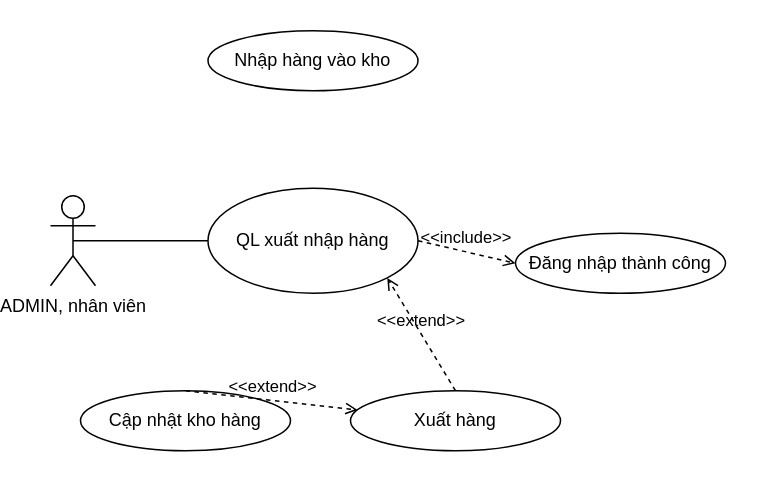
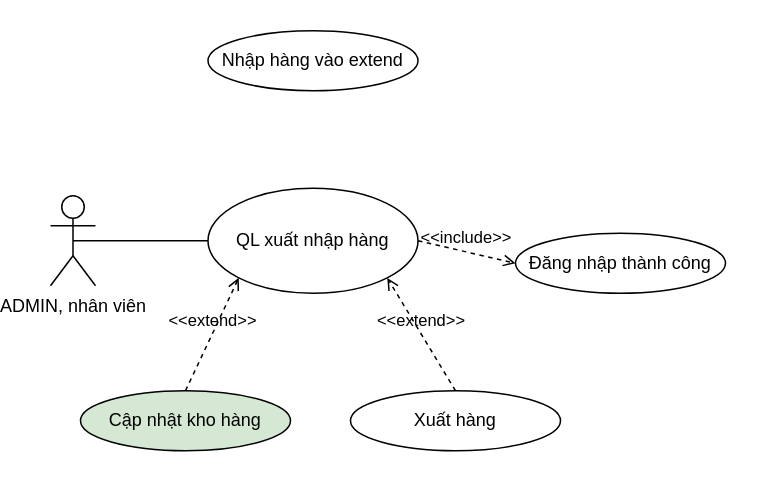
node "Nhập hàng vào kho": label "Nhập hàng vào kho" -> "Nhập hàng vào extend"
edge "Cập nhật kho hàng" -> "Xuất hàng": now "Cập nhật kho hàng" -> "QL xuất nhập hàng"
node "Cập nhật kho hàng": fillcolor #ffffff -> #d5e8d4
